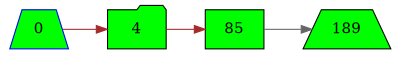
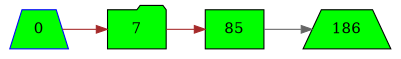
node "4": label "4" -> "7"
node "189": label "189" -> "186"
